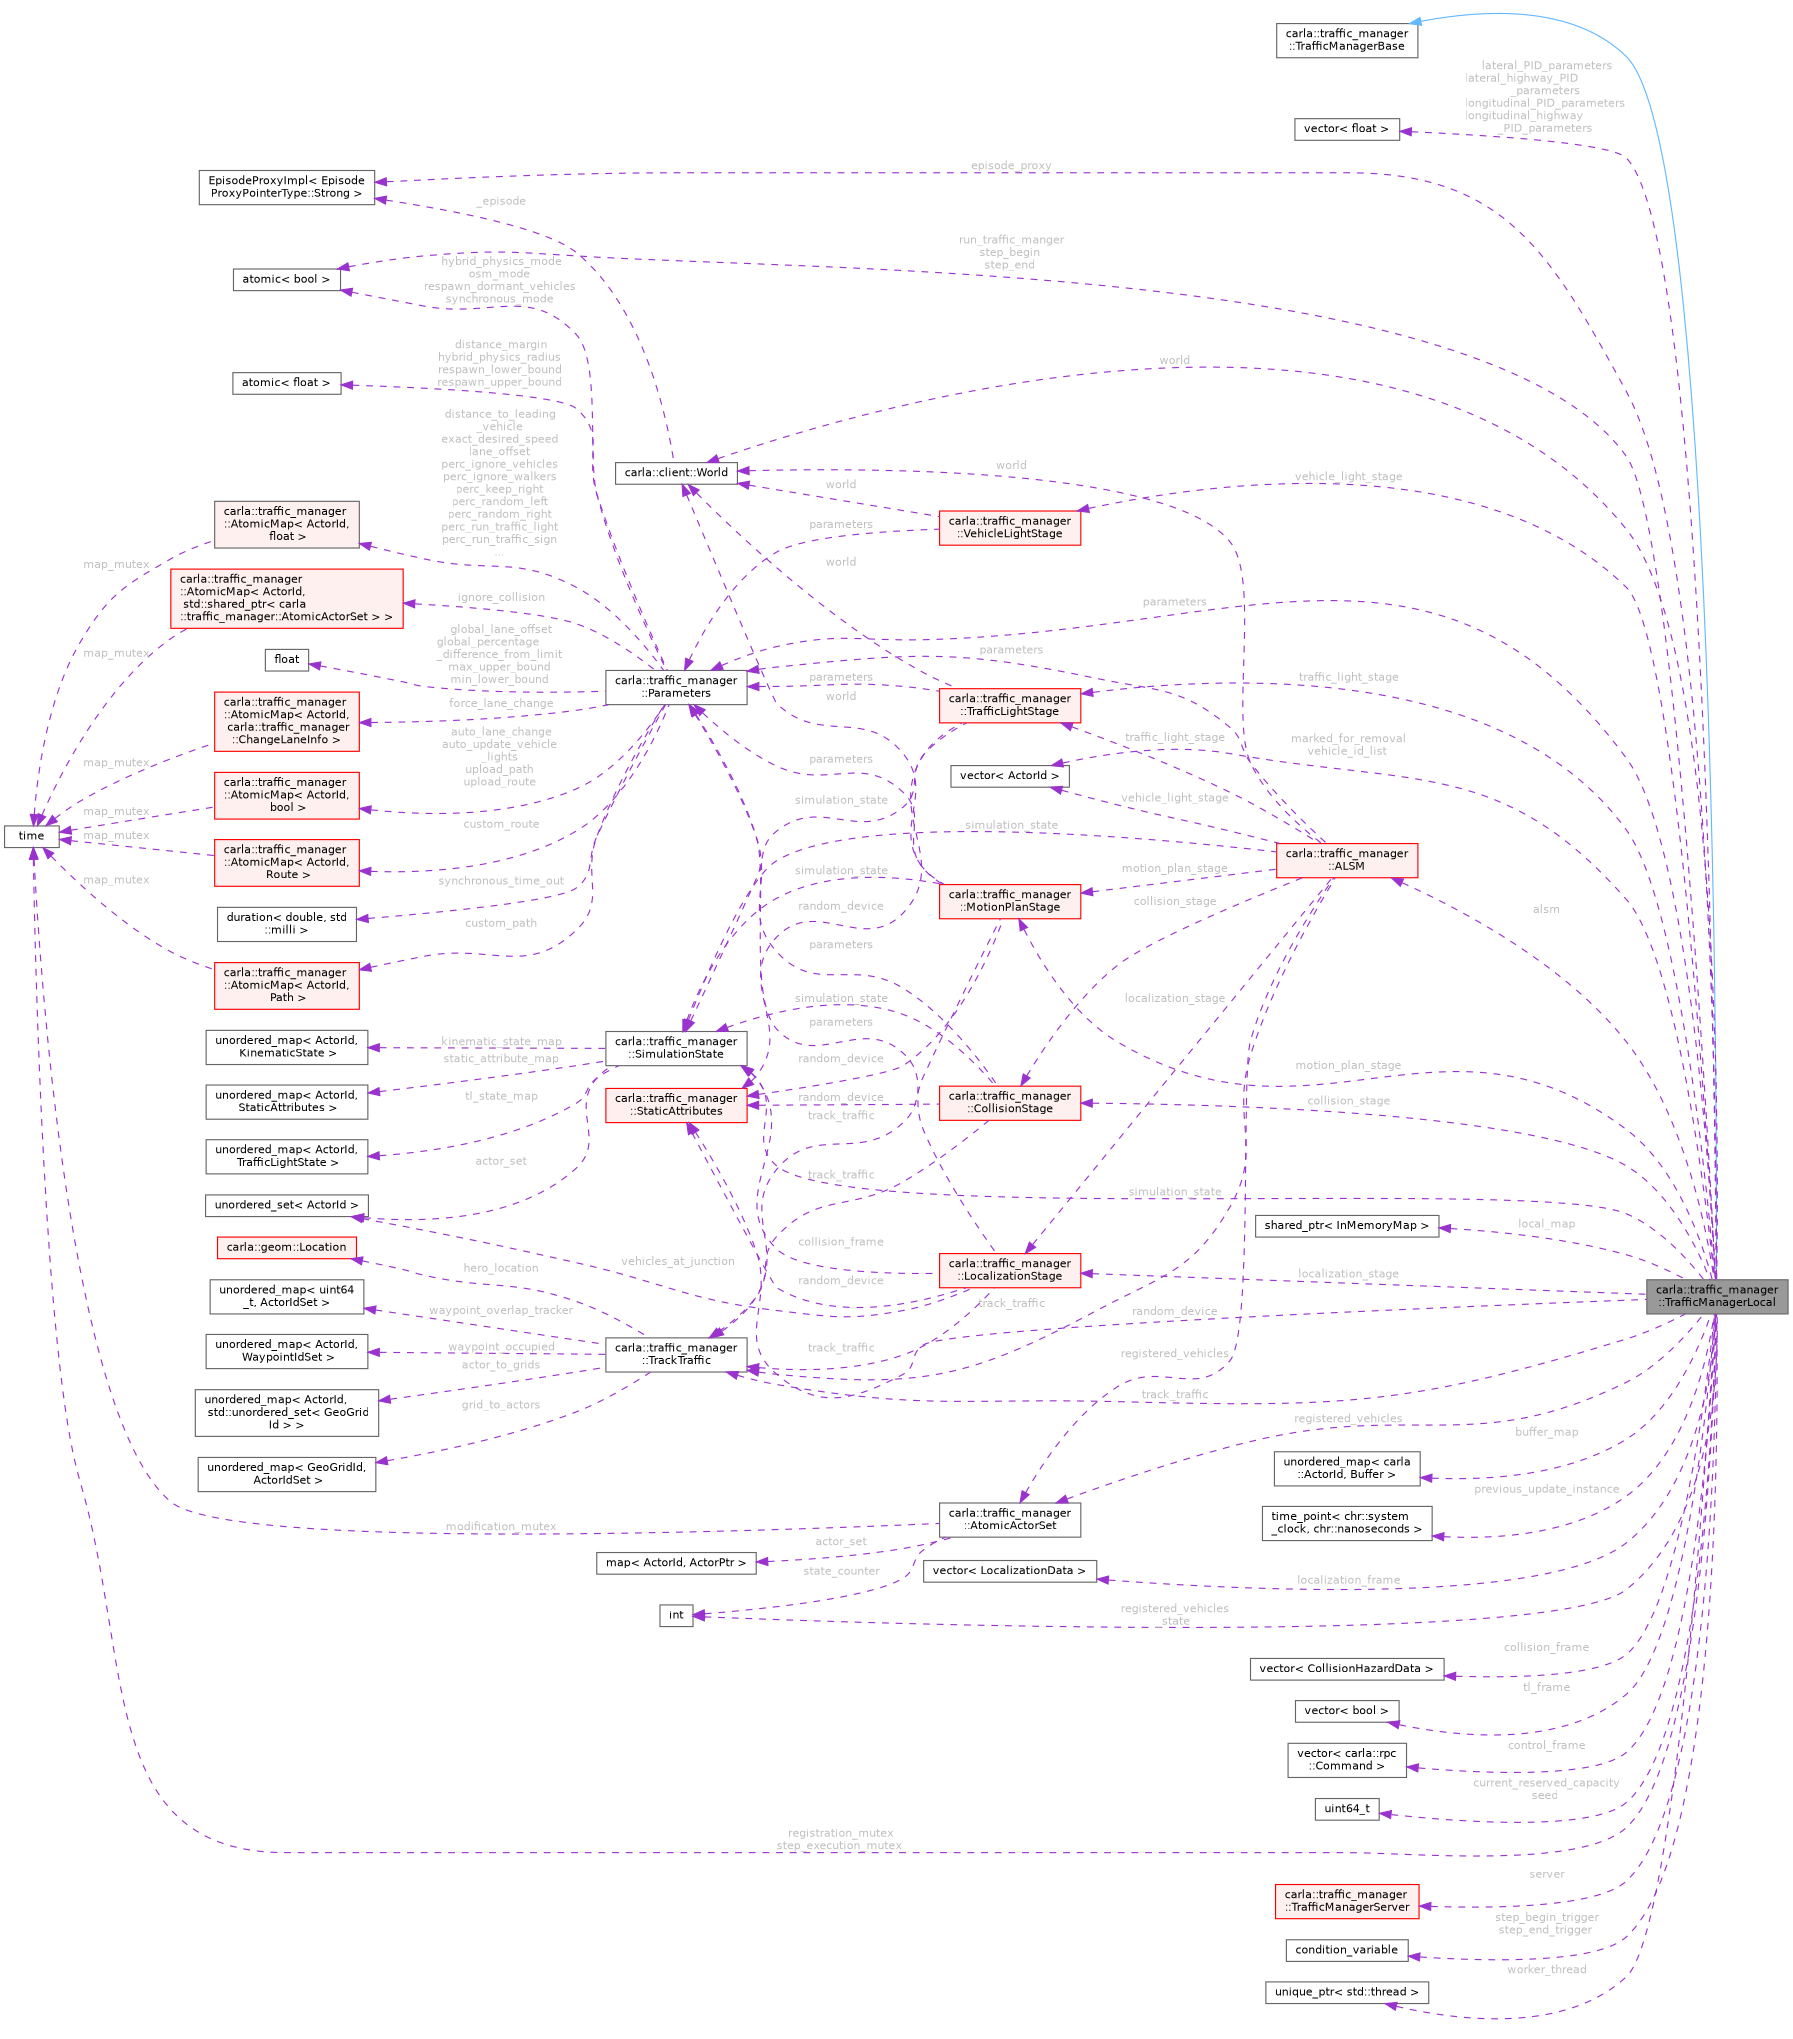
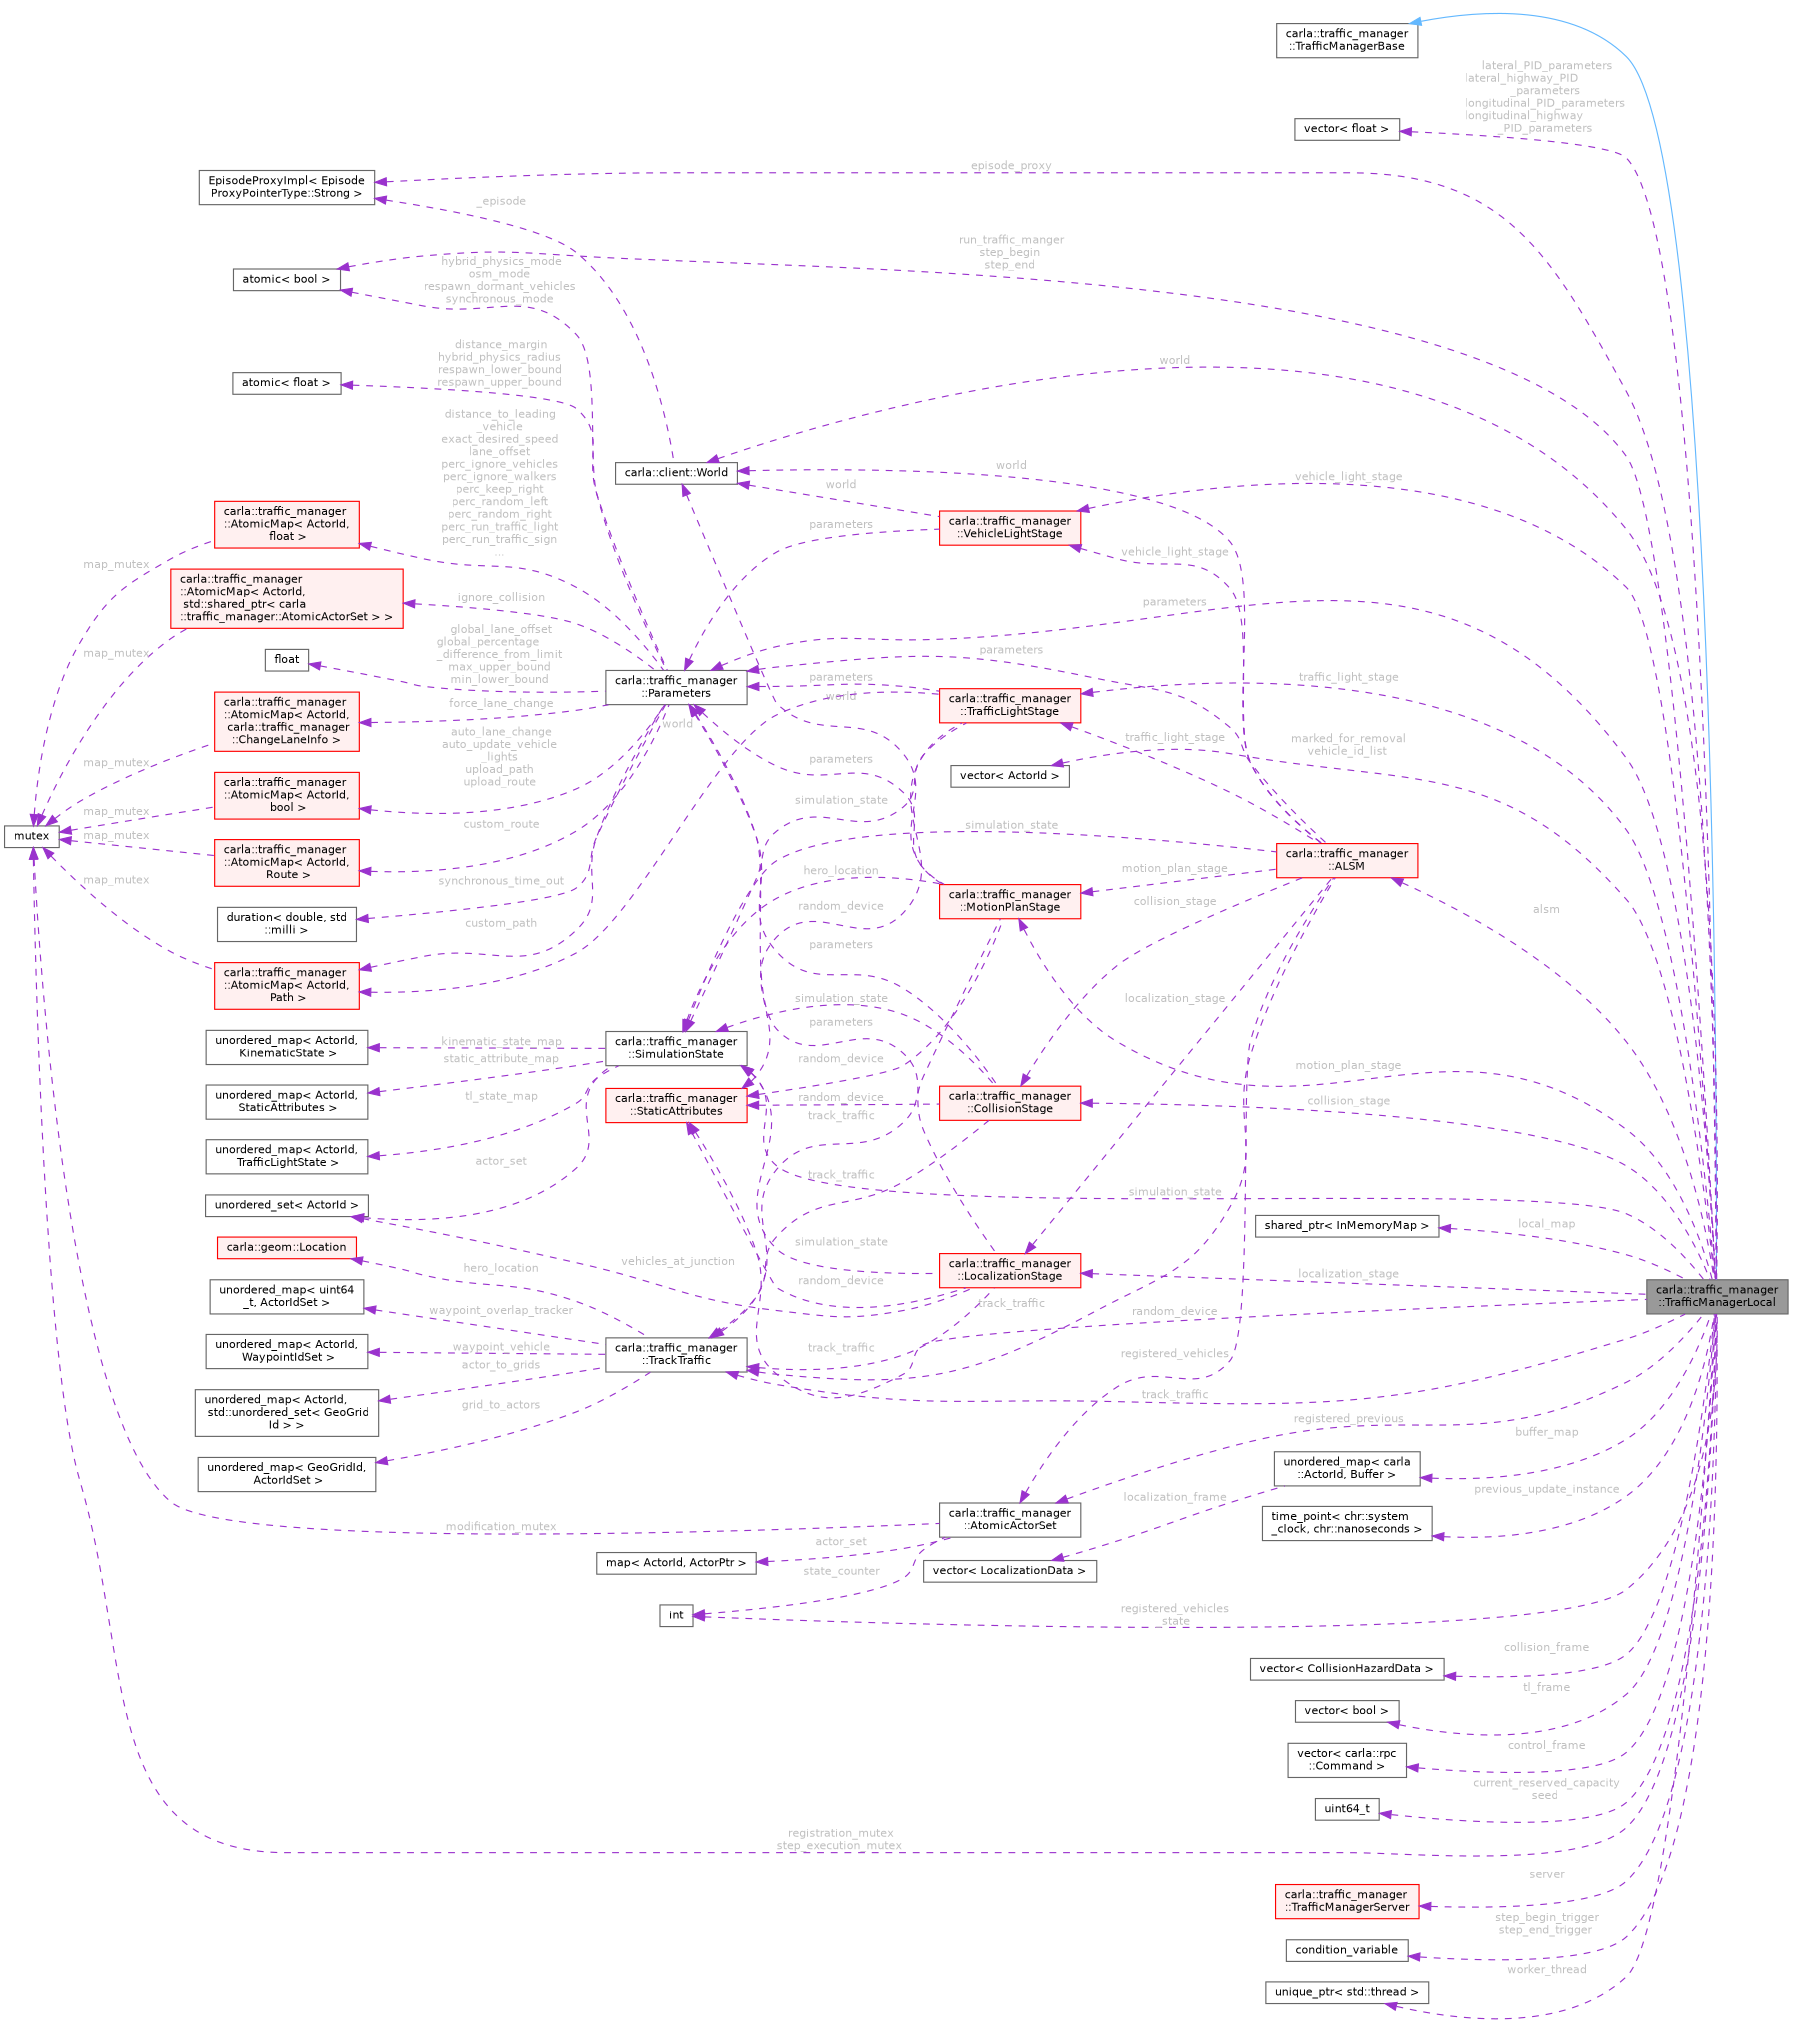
node "carla::traffic_manager ::AtomicMap< ActorId, float >": color gray40 -> red
edge "carla::traffic_manager ::TrafficLightStage" -> "carla::client::World": now "carla::traffic_manager ::TrafficLightStage" -> "carla::traffic_manager ::AtomicMap< ActorId, Path >"
edge "carla::traffic_manager ::ALSM" -> "vector< ActorId >": now "carla::traffic_manager ::ALSM" -> "carla::traffic_manager ::VehicleLightStage"
node "time": label "time" -> "mutex"
edge "carla::traffic_manager ::MotionPlanStage" -> "carla::traffic_manager ::SimulationState": label " simulation_state" -> " hero_location"
edge "carla::traffic_manager ::LocalizationStage" -> "carla::traffic_manager ::SimulationState": label " collision_frame" -> " simulation_state"
edge "carla::traffic_manager ::TrackTraffic" -> "unordered_map< ActorId, WaypointIdSet >": label " waypoint_occupied" -> " waypoint_vehicle"
edge "carla::traffic_manager ::TrafficManagerLocal" -> "carla::traffic_manager ::AtomicActorSet": label " registered_vehicles" -> " registered_previous"
edge "carla::traffic_manager ::TrafficManagerLocal" -> "vector< LocalizationData >": now "unordered_map< carla ::ActorId, Buffer >" -> "vector< LocalizationData >"
